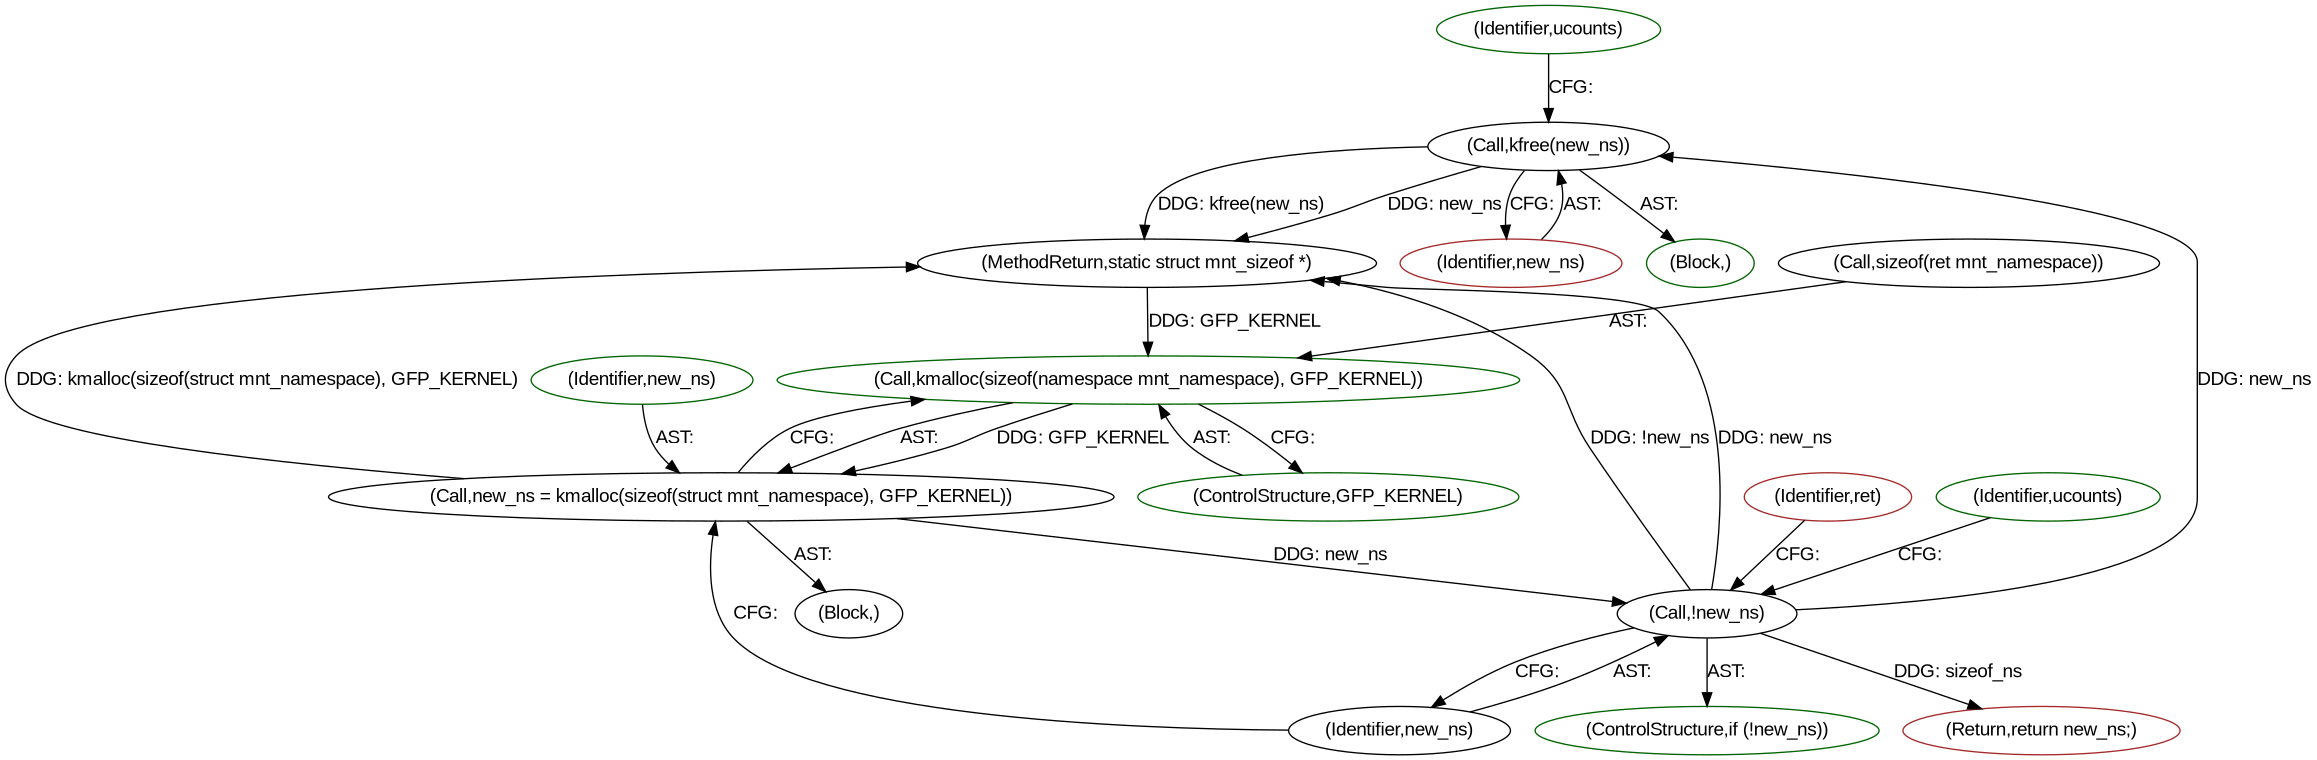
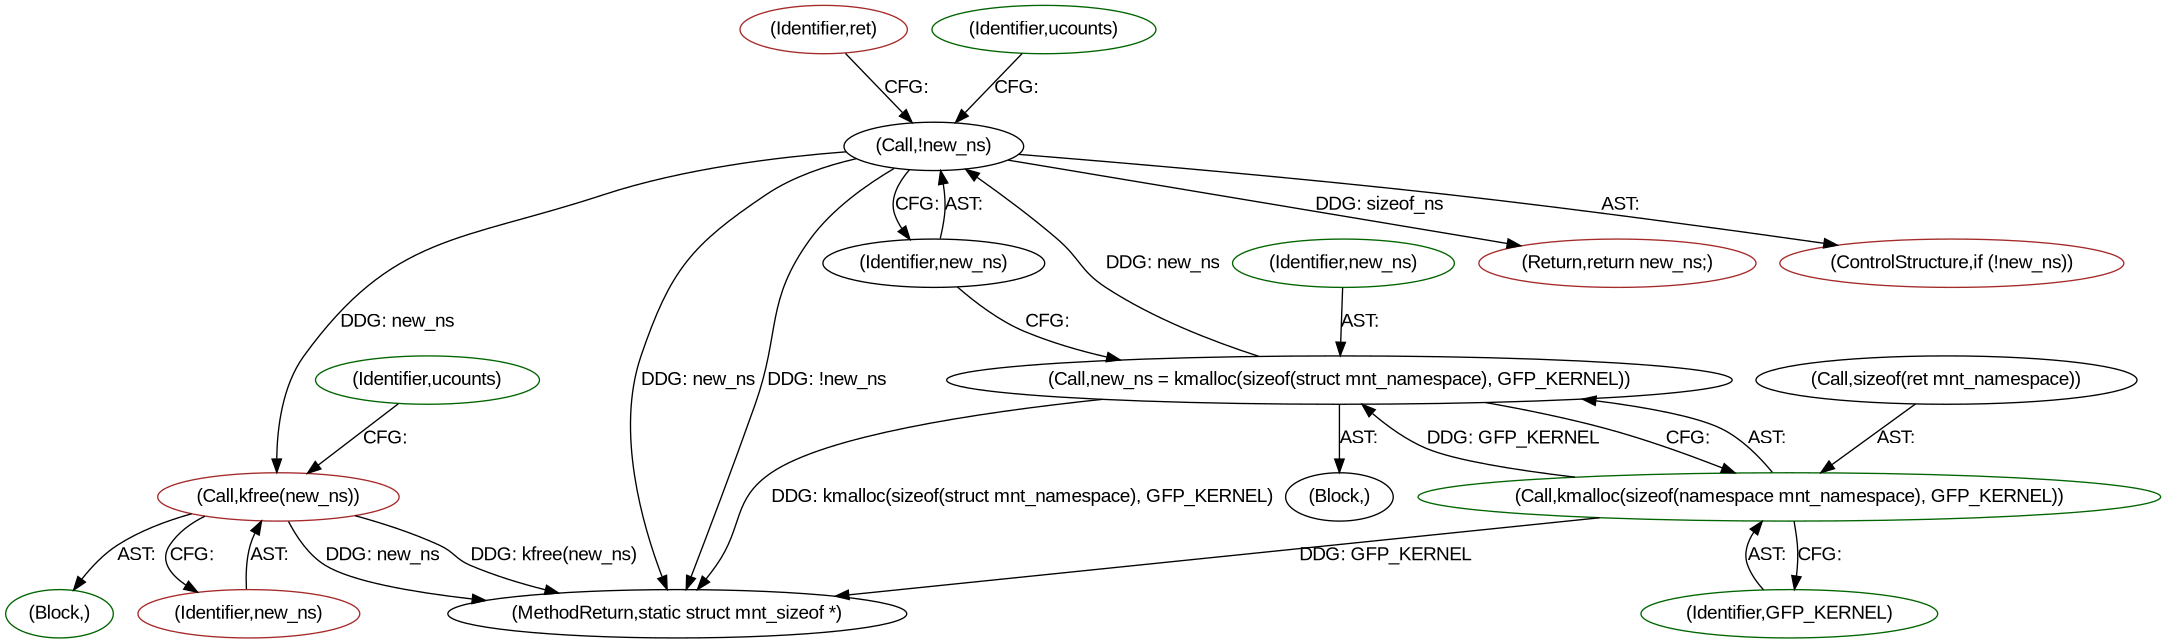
node "(Call,kfree(new_ns))": color black -> brown
edge "(MethodReturn,static struct mnt_sizeof *)" -> "(Call,kmalloc(sizeof(namespace mnt_namespace), GFP_KERNEL))": reversed
node "(ControlStructure,GFP_KERNEL)": label "(ControlStructure,GFP_KERNEL)" -> "(Identifier,GFP_KERNEL)"
node "(ControlStructure,if (!new_ns))": color darkgreen -> brown
